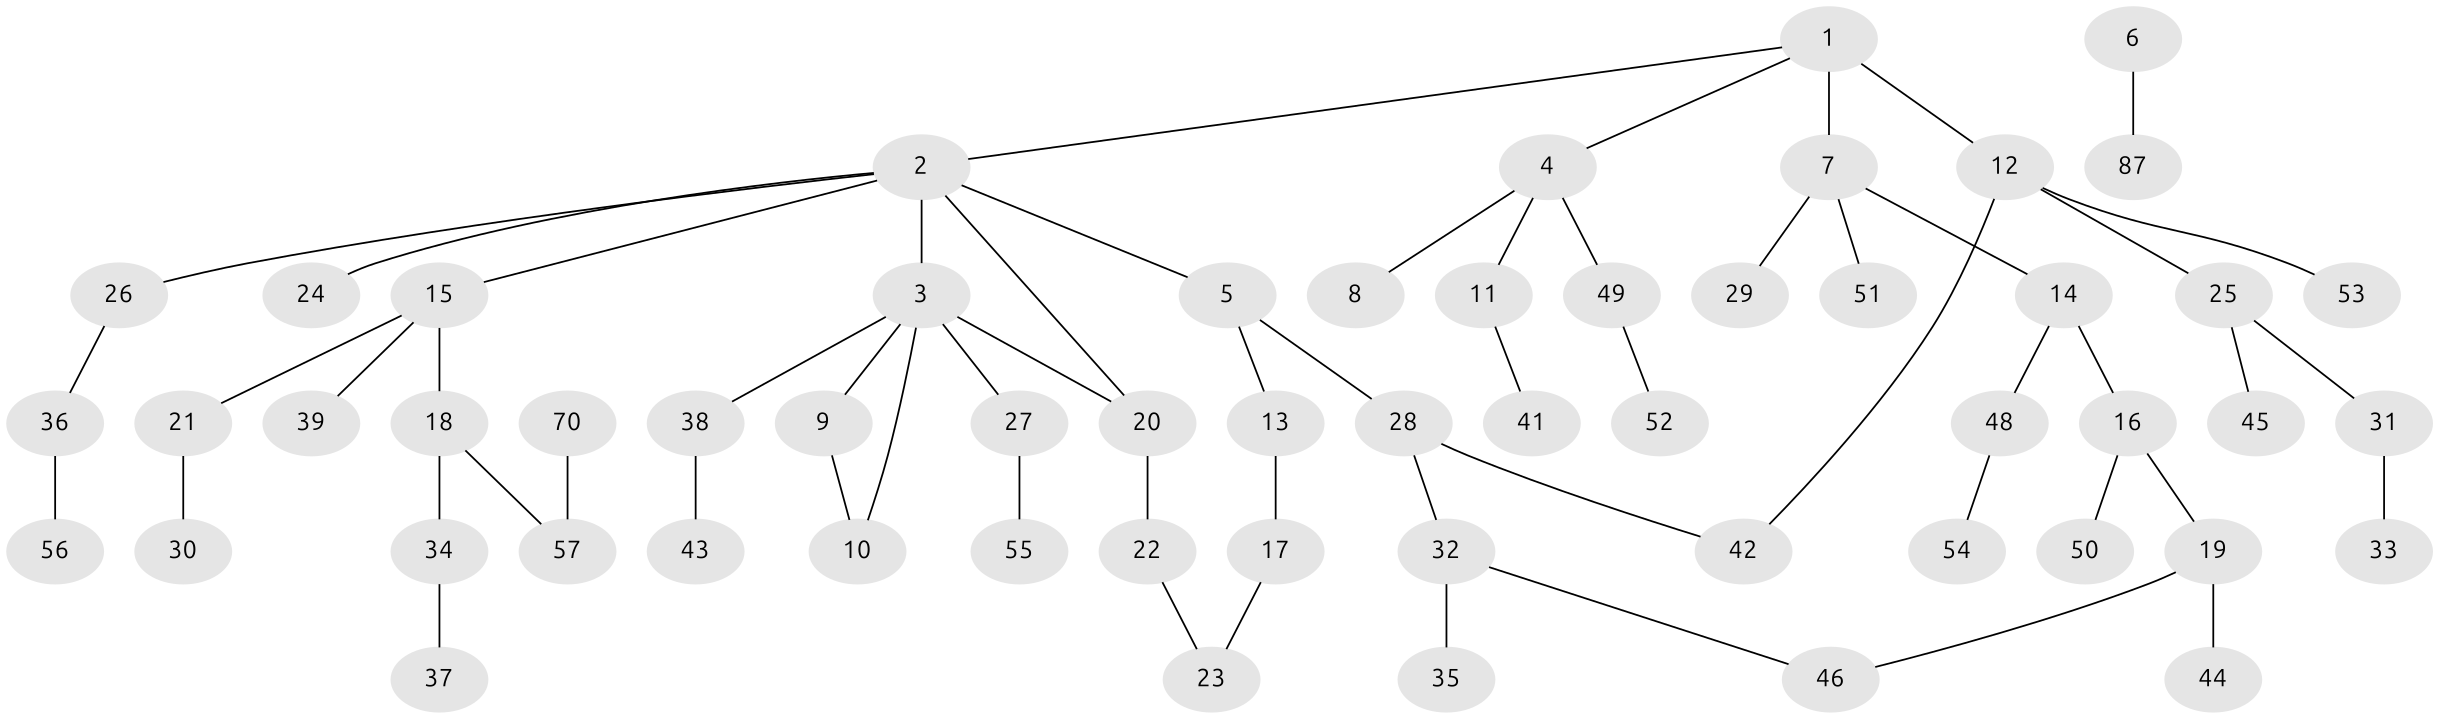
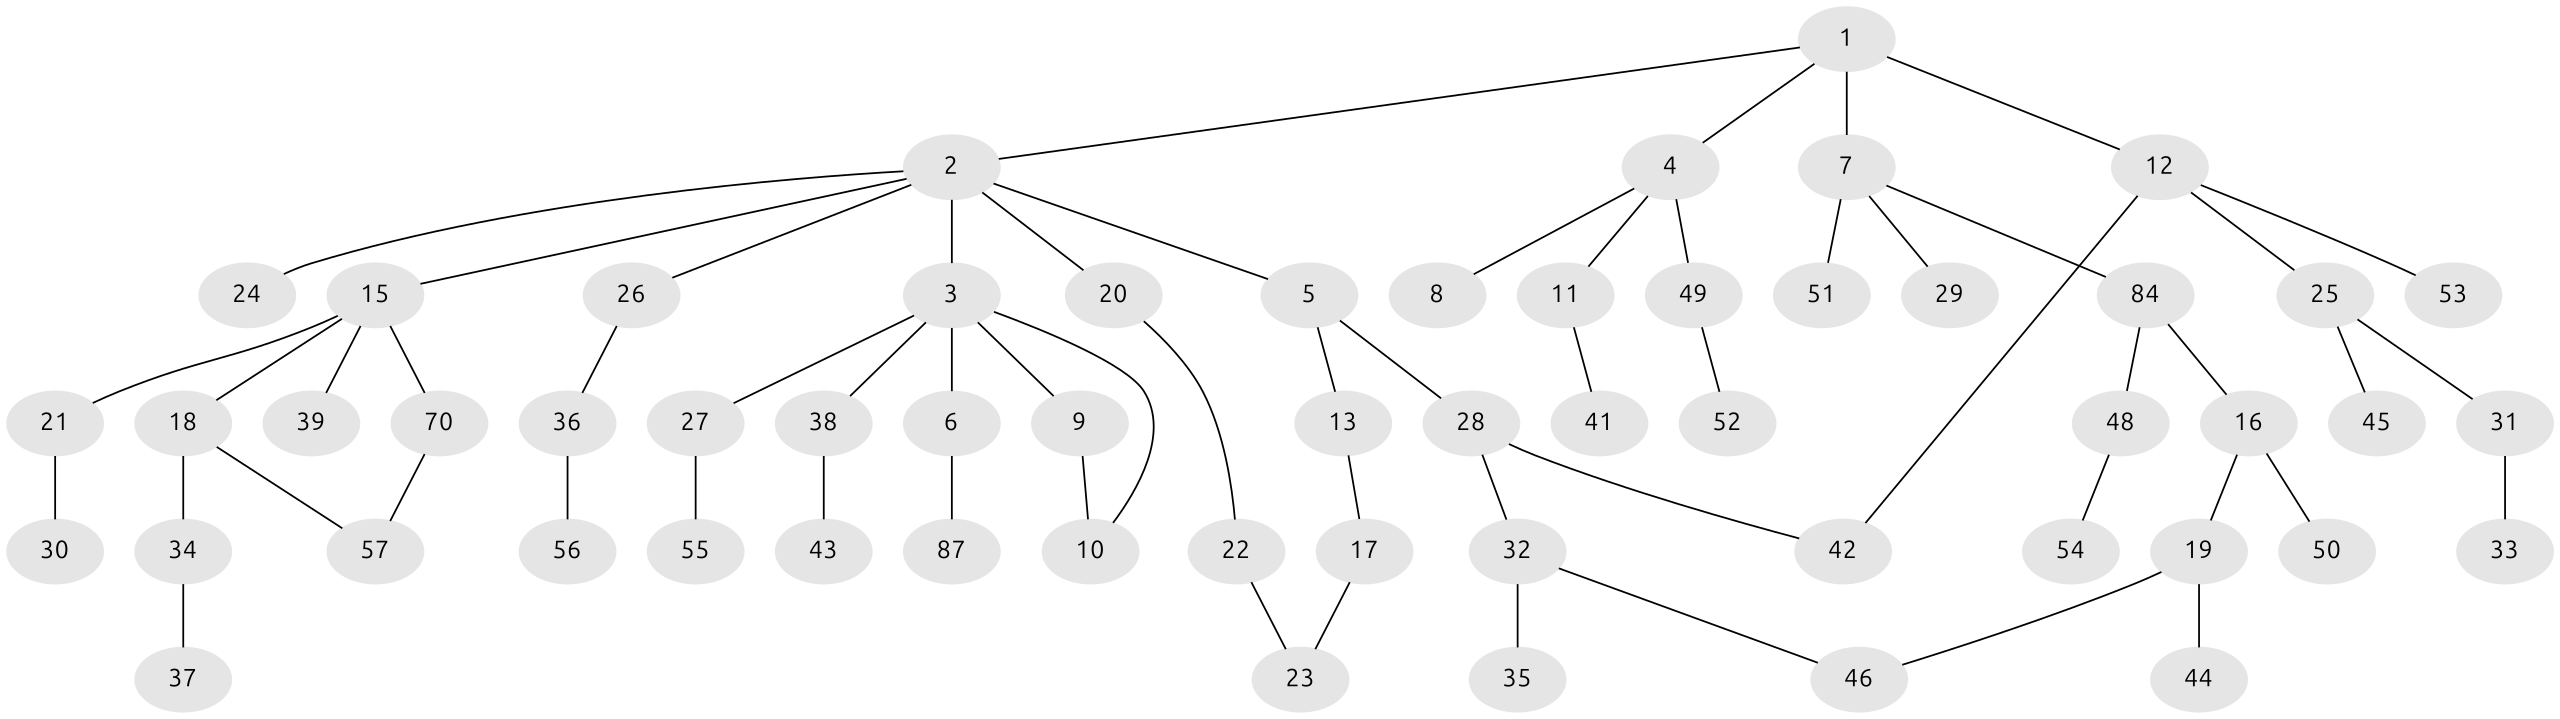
node "14": label "14" -> "84"
edge "15" -- "70": added
edge "3" -- "20": now "3" -- "6"
